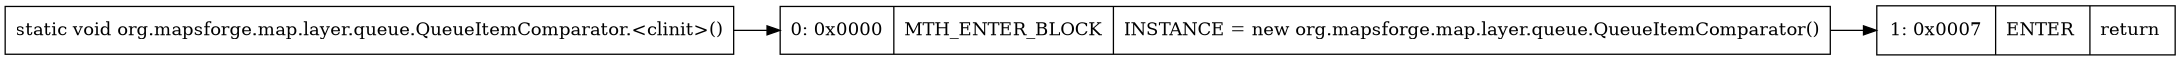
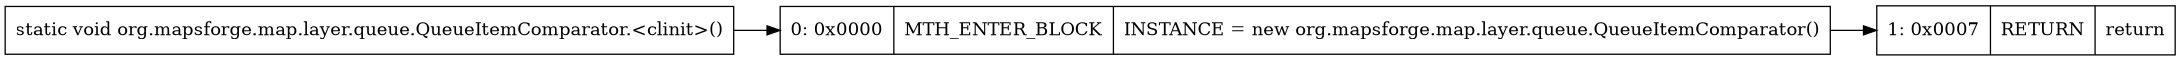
node "1: 0x0007": text "ENTER" -> "RETURN"
